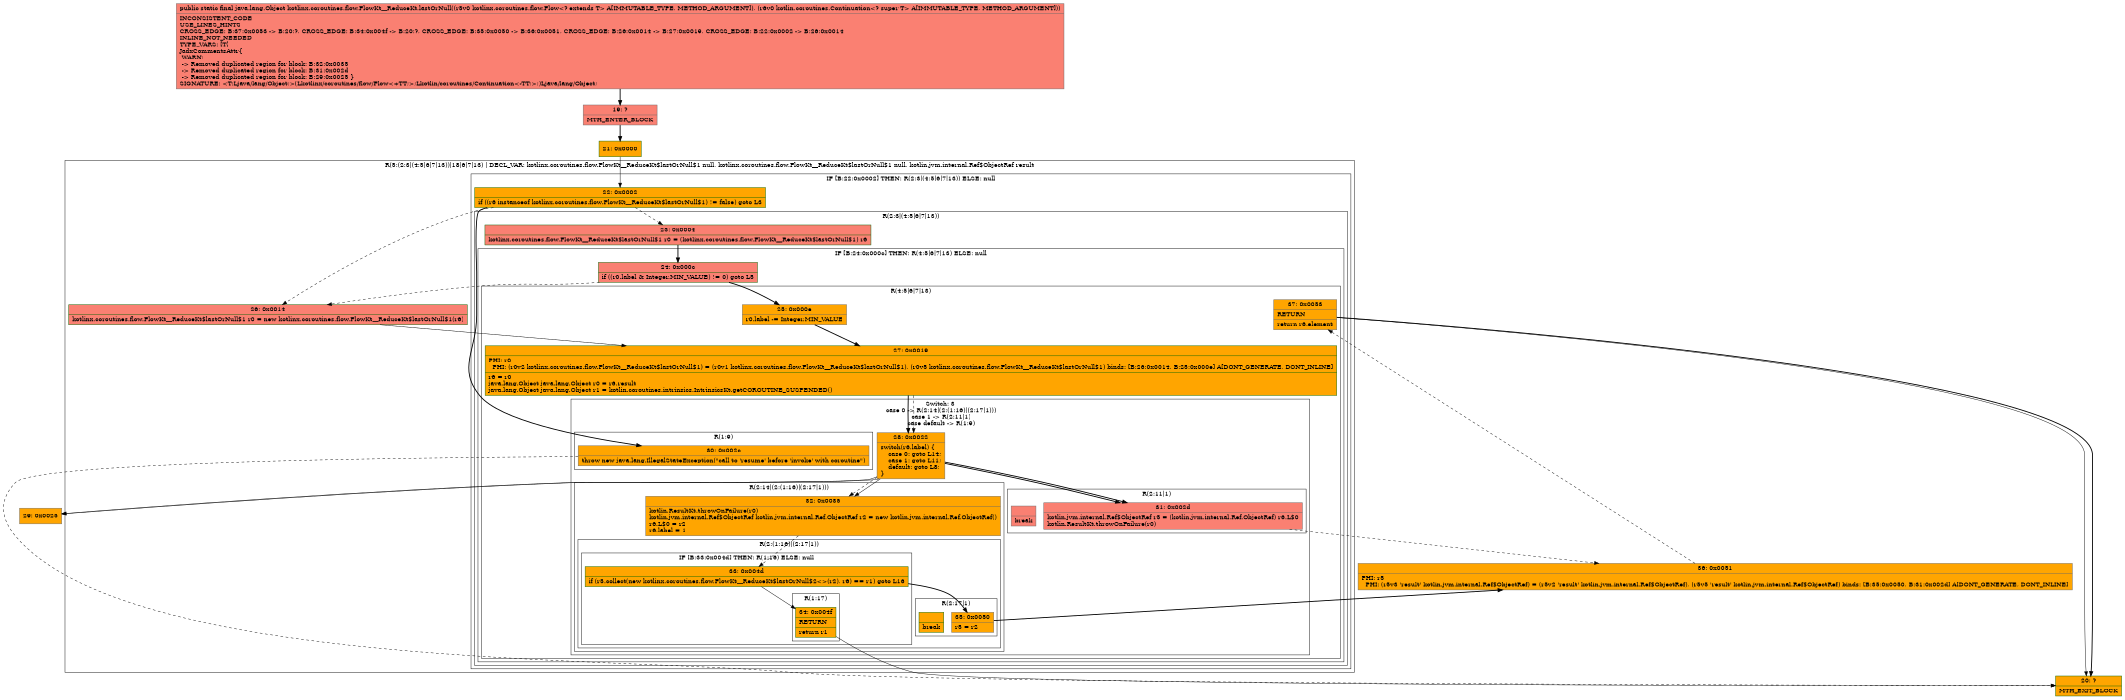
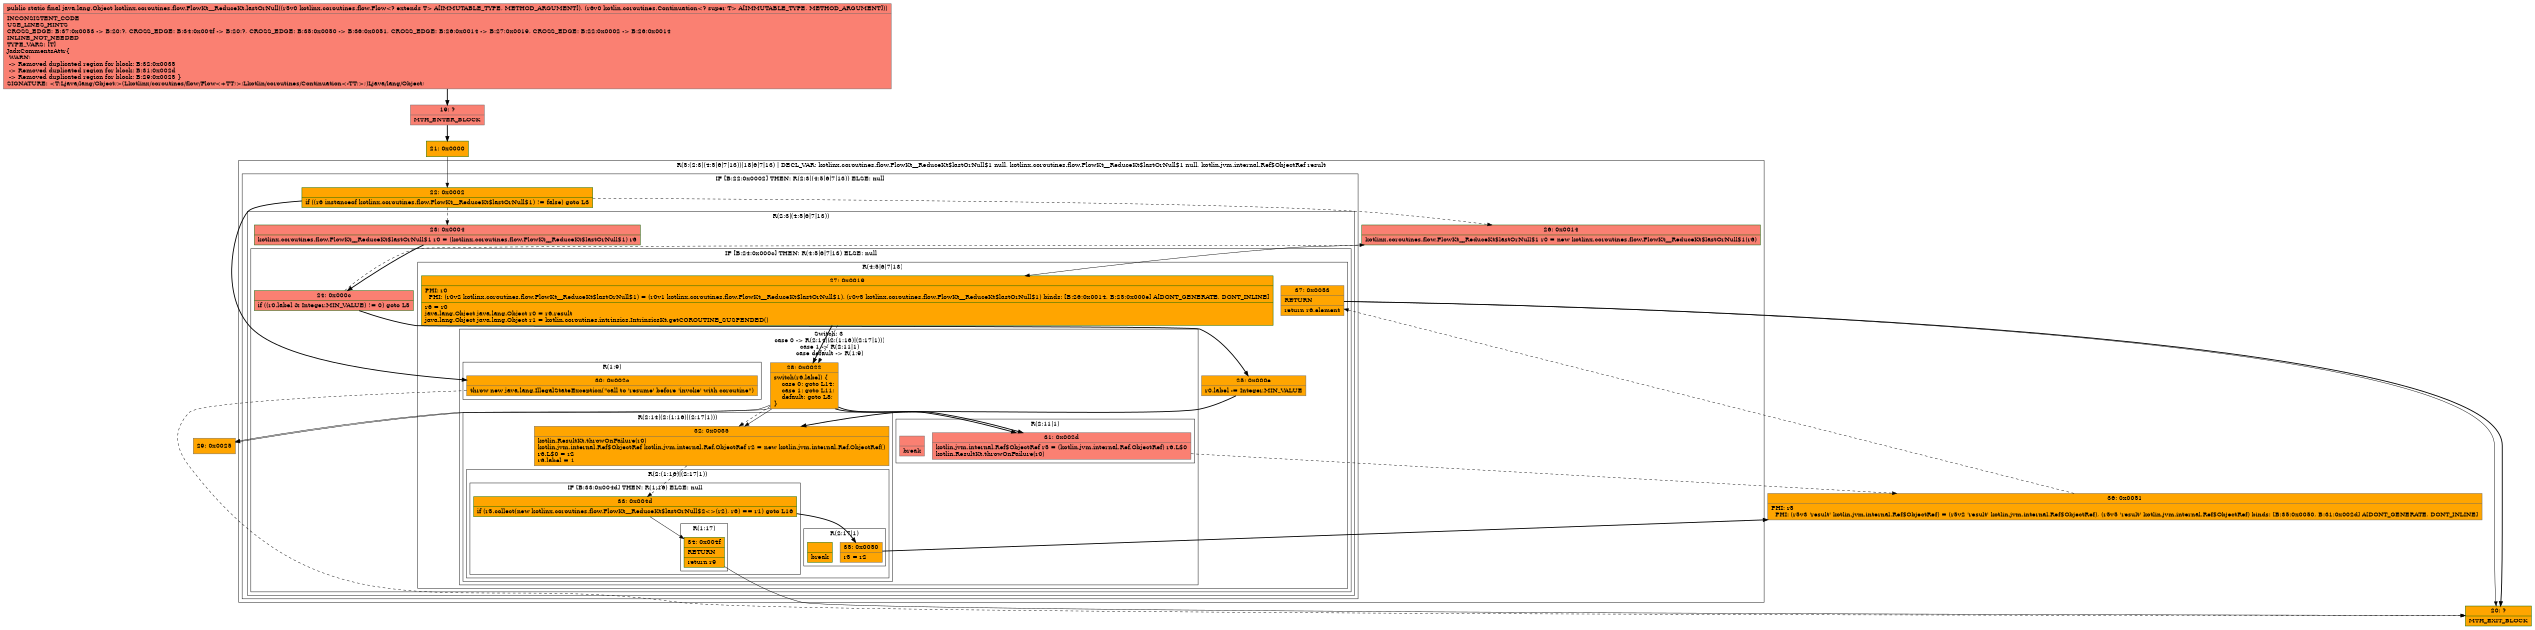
edge "25: 0x000e" -> "27: 0x0019": now "25: 0x000e" -> "32: 0x0035"
node "34: 0x004f": text "return r1" -> "return r9"
